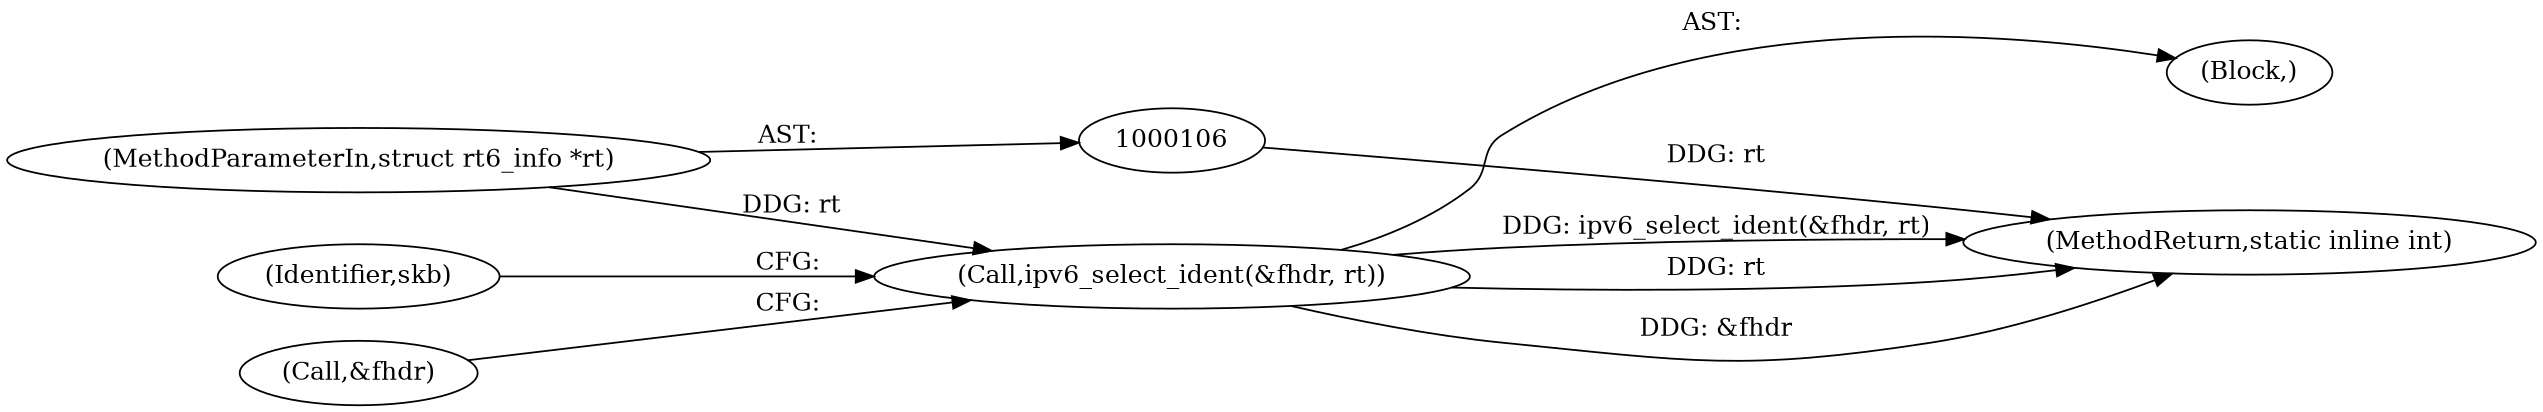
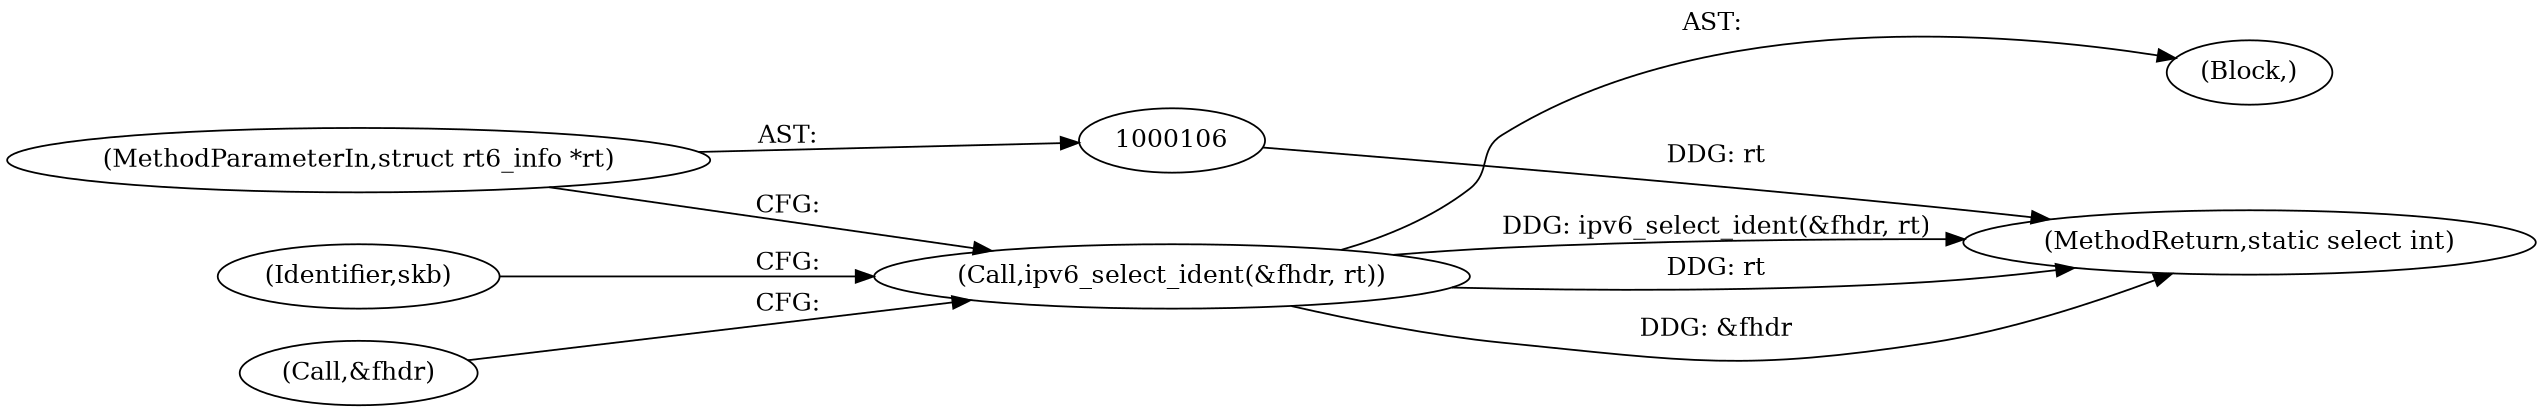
edge "(MethodParameterIn,struct rt6_info *rt)" -> "(Call,ipv6_select_ident(&fhdr, rt))": label "DDG: rt" -> "CFG: "
node "(MethodReturn,static inline int)": label "(MethodReturn,static inline int)" -> "(MethodReturn,static select int)"
